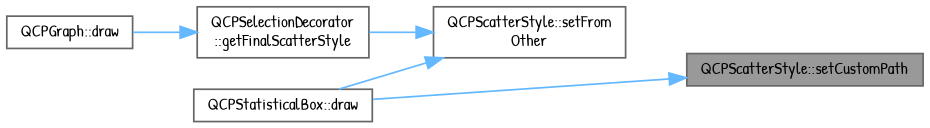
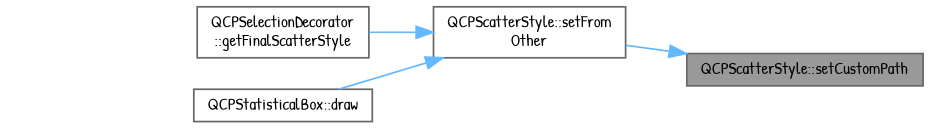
node "QCPGraph::draw": removed
edge "QCPStatisticalBox::draw" -> "QCPScatterStyle::setCustomPath": now "QCPScatterStyle::setFrom Other" -> "QCPScatterStyle::setCustomPath"
